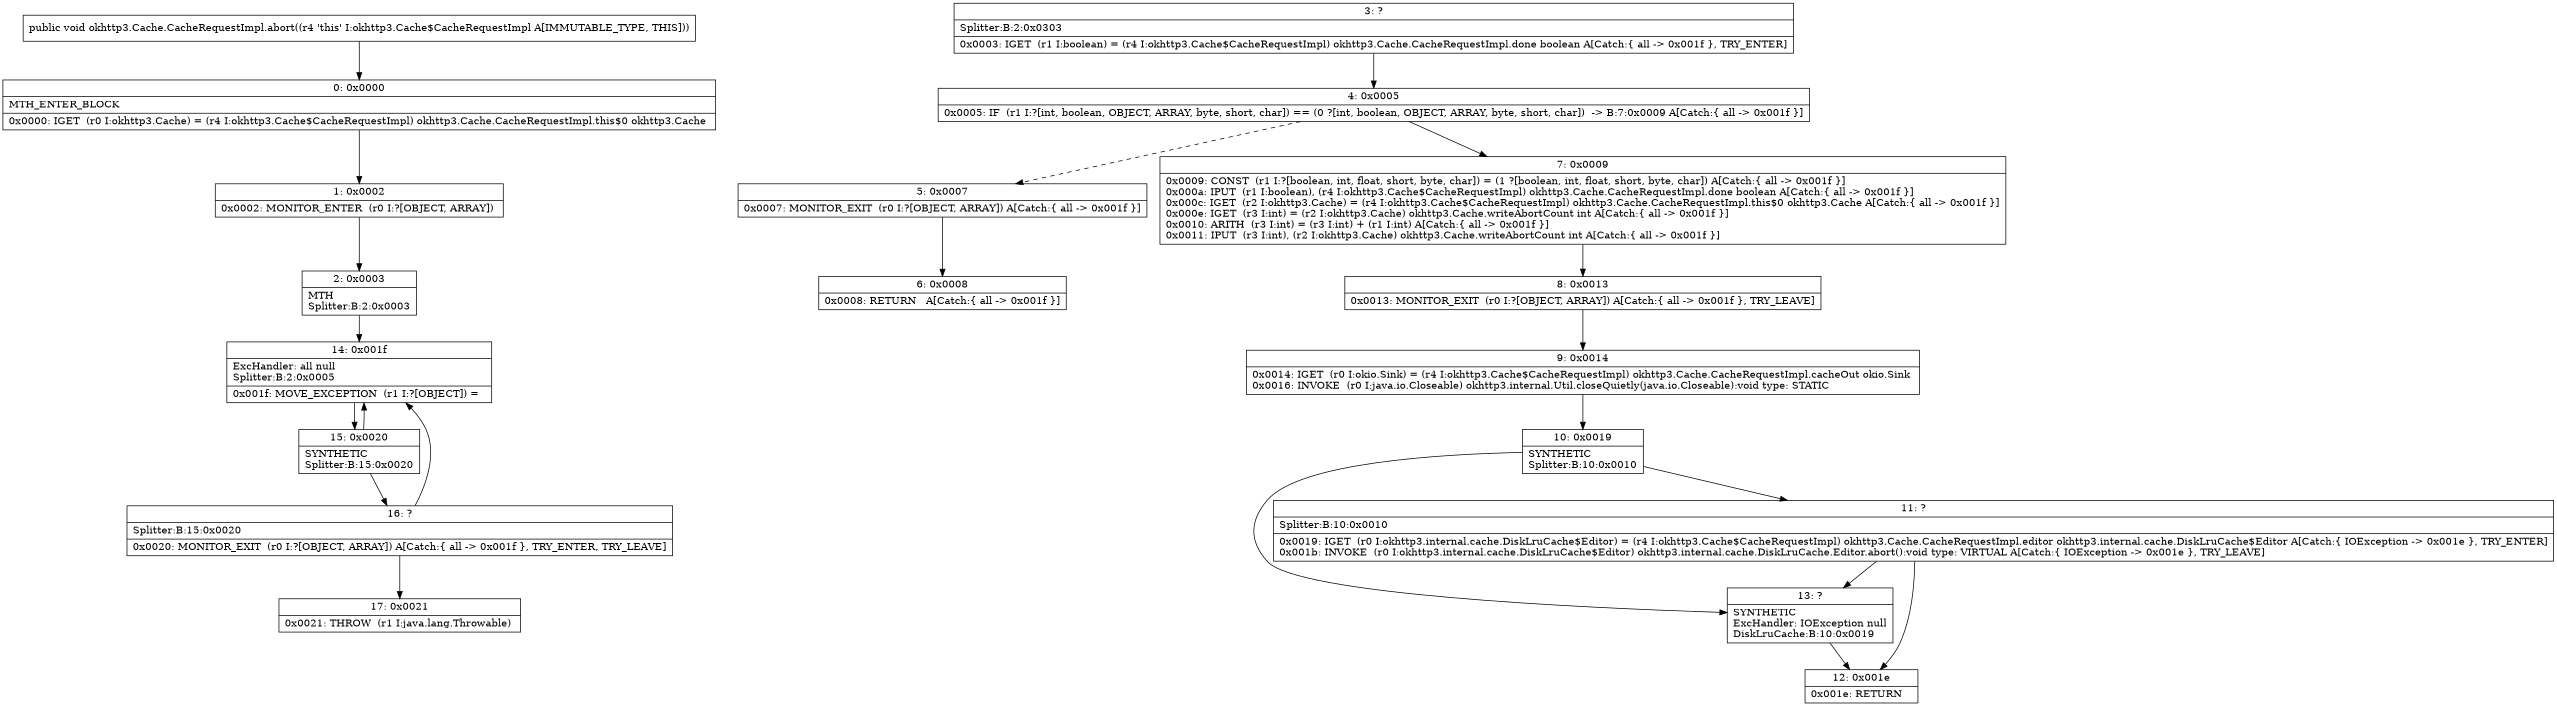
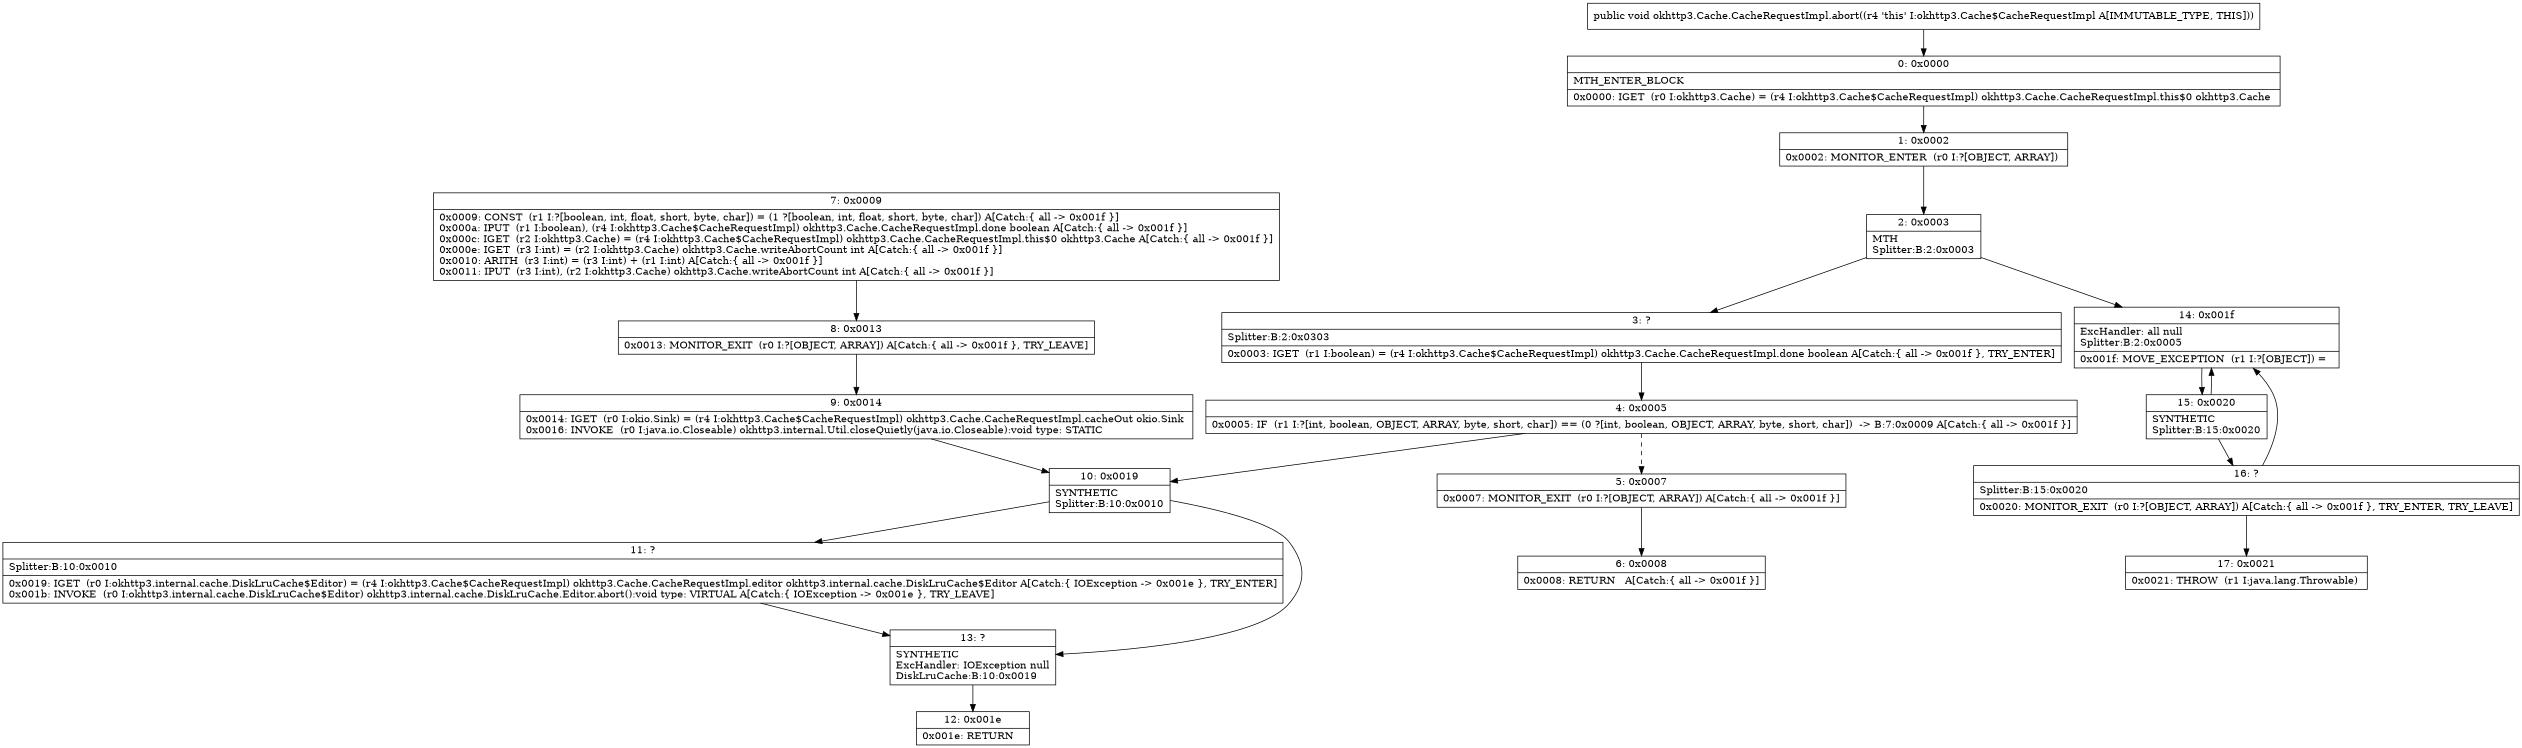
edge "4: 0x0005" -> "7: 0x0009": now "4: 0x0005" -> "10: 0x0019"
edge "2: 0x0003" -> "3: ?": added
edge "11: ?" -> "12: 0x001e": removed
